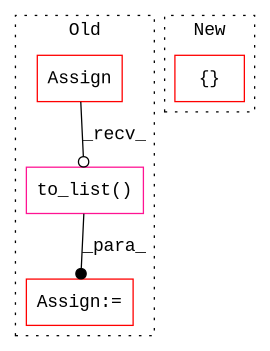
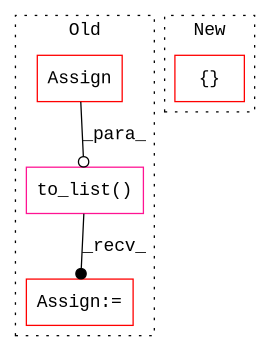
edge "Assign" -> "to_list()": label "_recv_" -> "_para_"
edge "to_list()" -> "Assign:=": label "_para_" -> "_recv_"
